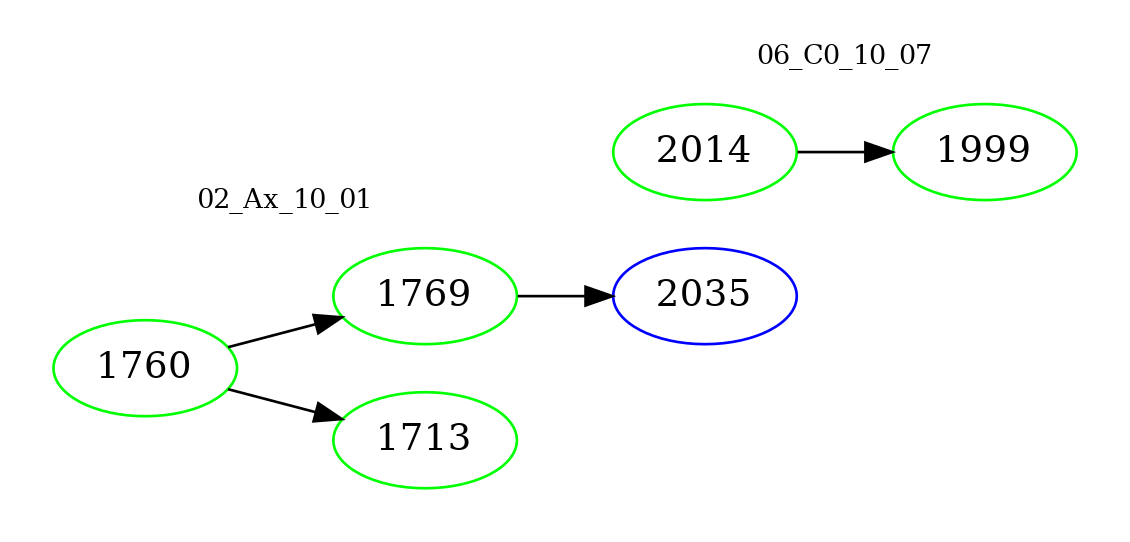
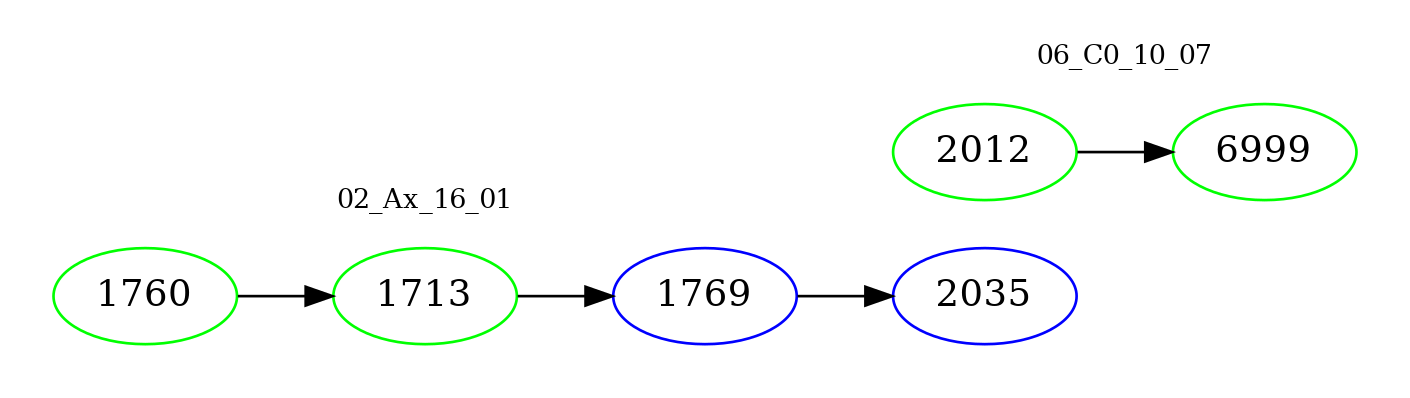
node "2014": label "2014" -> "2012"
node "1999": label "1999" -> "6999"
cluster "02_Ax_10_01": label "02_Ax_10_01" -> "02_Ax_16_01"
node "1769": color green -> blue
edge "1760" -> "1769": now "1713" -> "1769"
